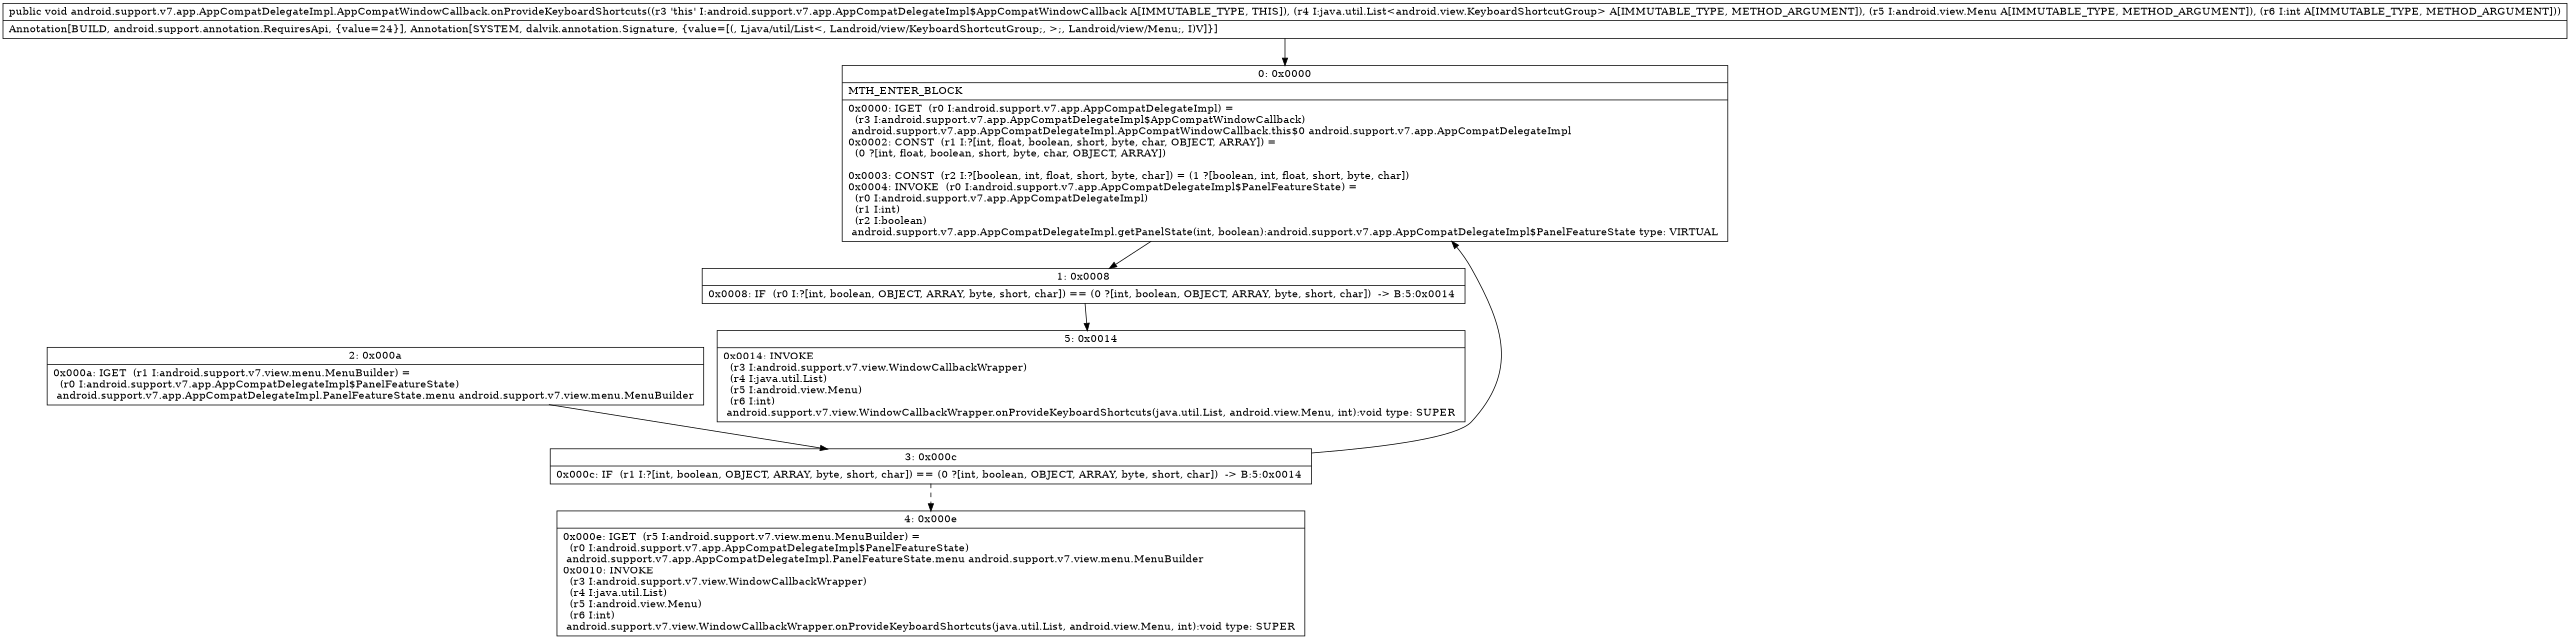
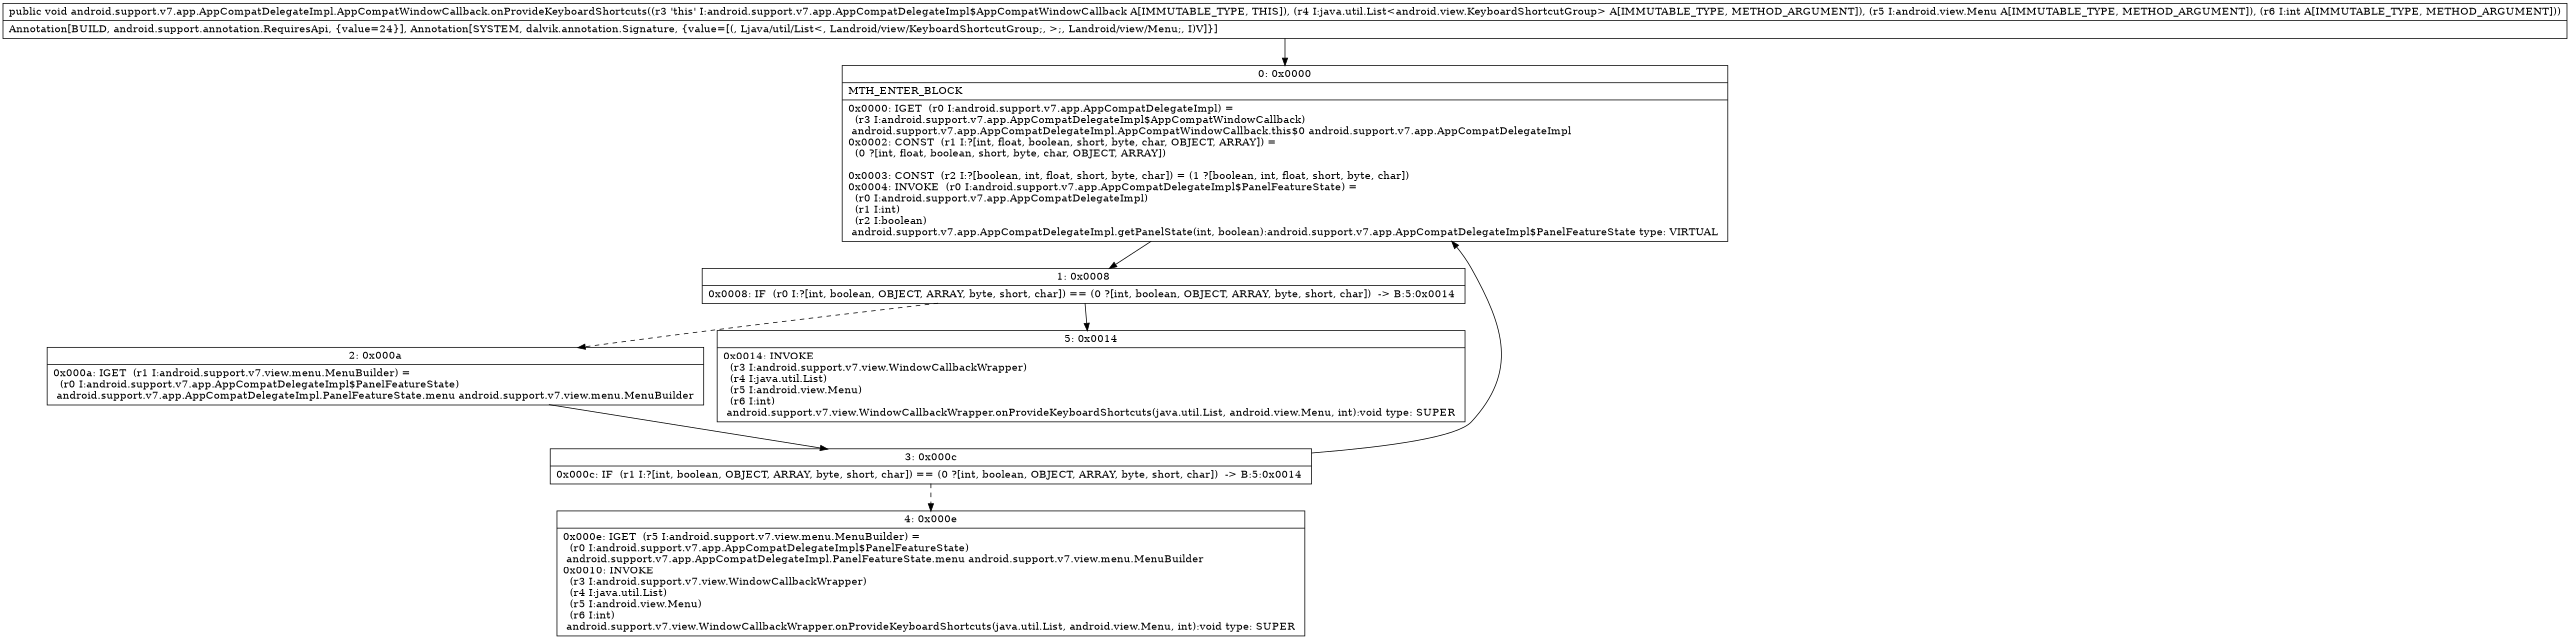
edge "1: 0x0008" -> "2: 0x000a": added
